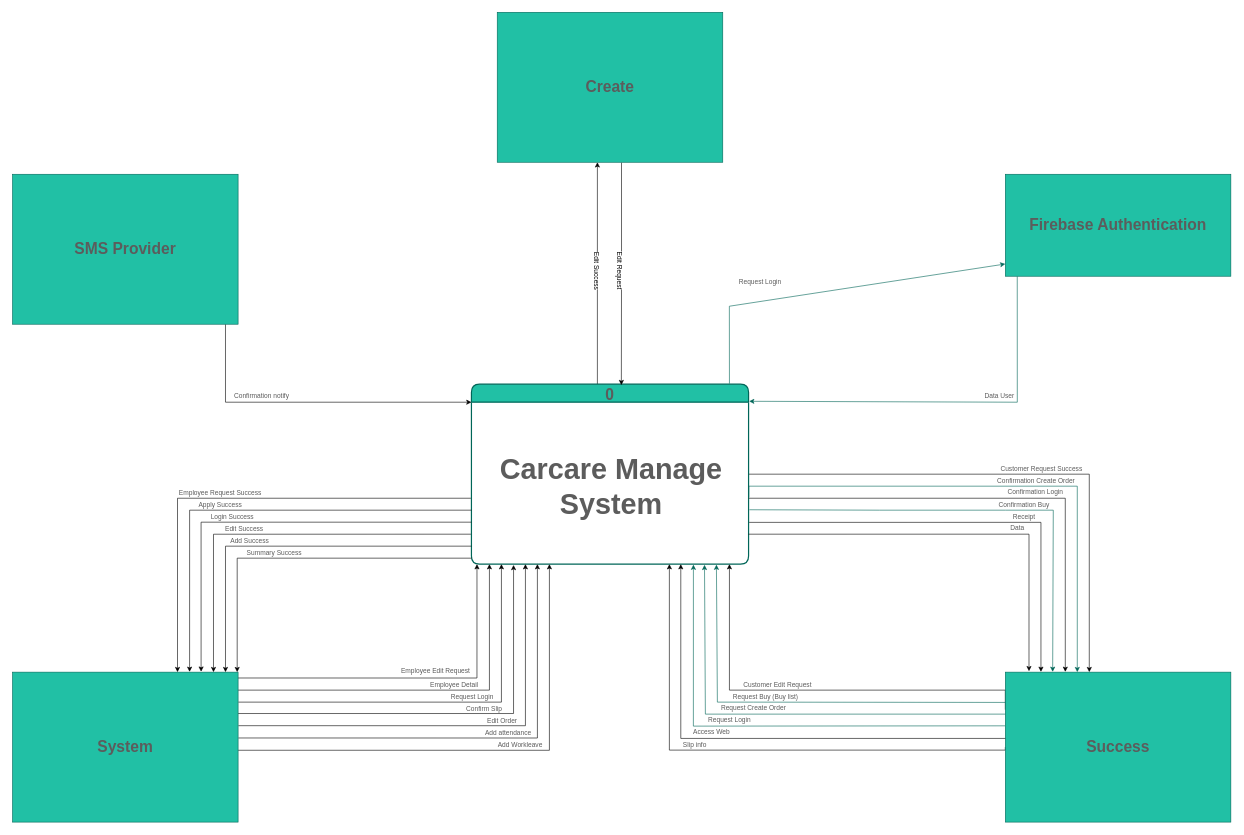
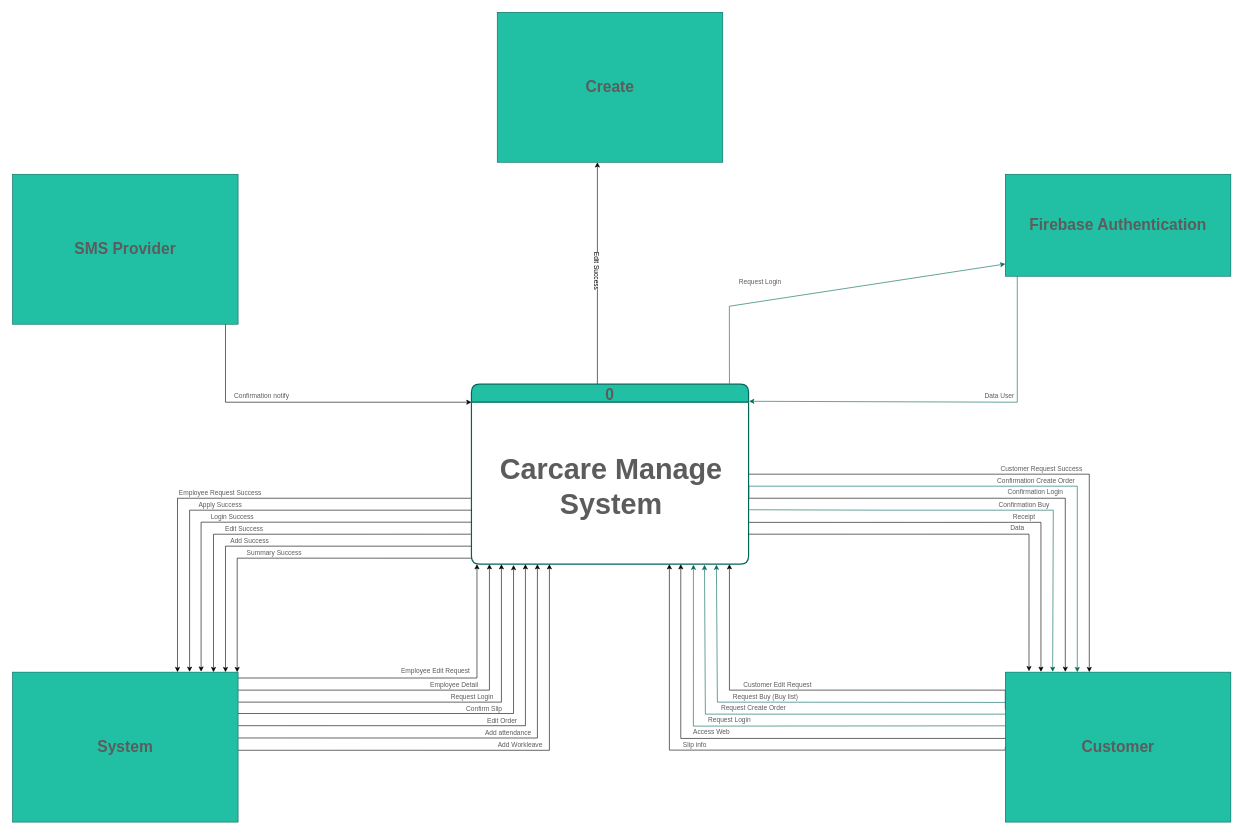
edge "Create" -> "0": removed, label "Edit Request"
node "Success": label "Success" -> "Customer"
